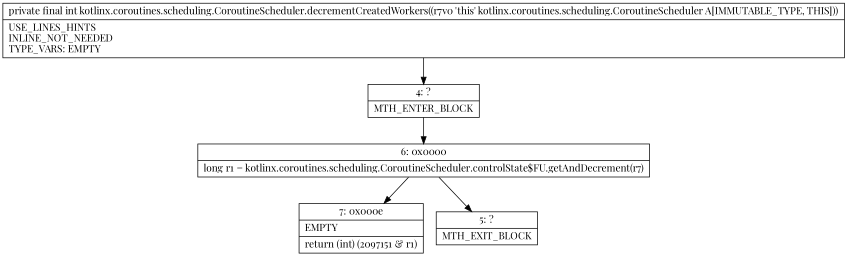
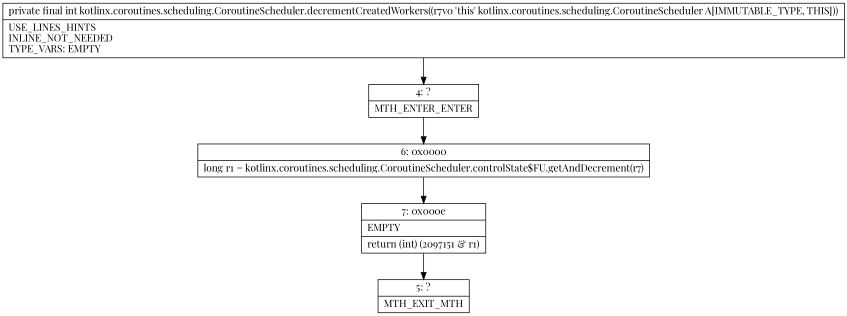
node "4: ?": text "MTH_ENTER_BLOCK" -> "MTH_ENTER_ENTER"
edge "6: 0x0000" -> "5: ?": now "7: 0x000e" -> "5: ?"
node "5: ?": text "MTH_EXIT_BLOCK" -> "MTH_EXIT_MTH"
